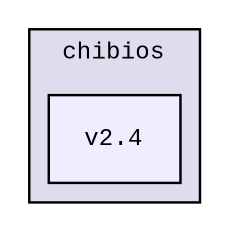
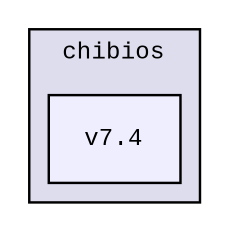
node "v2.4": label "v2.4" -> "v7.4"
